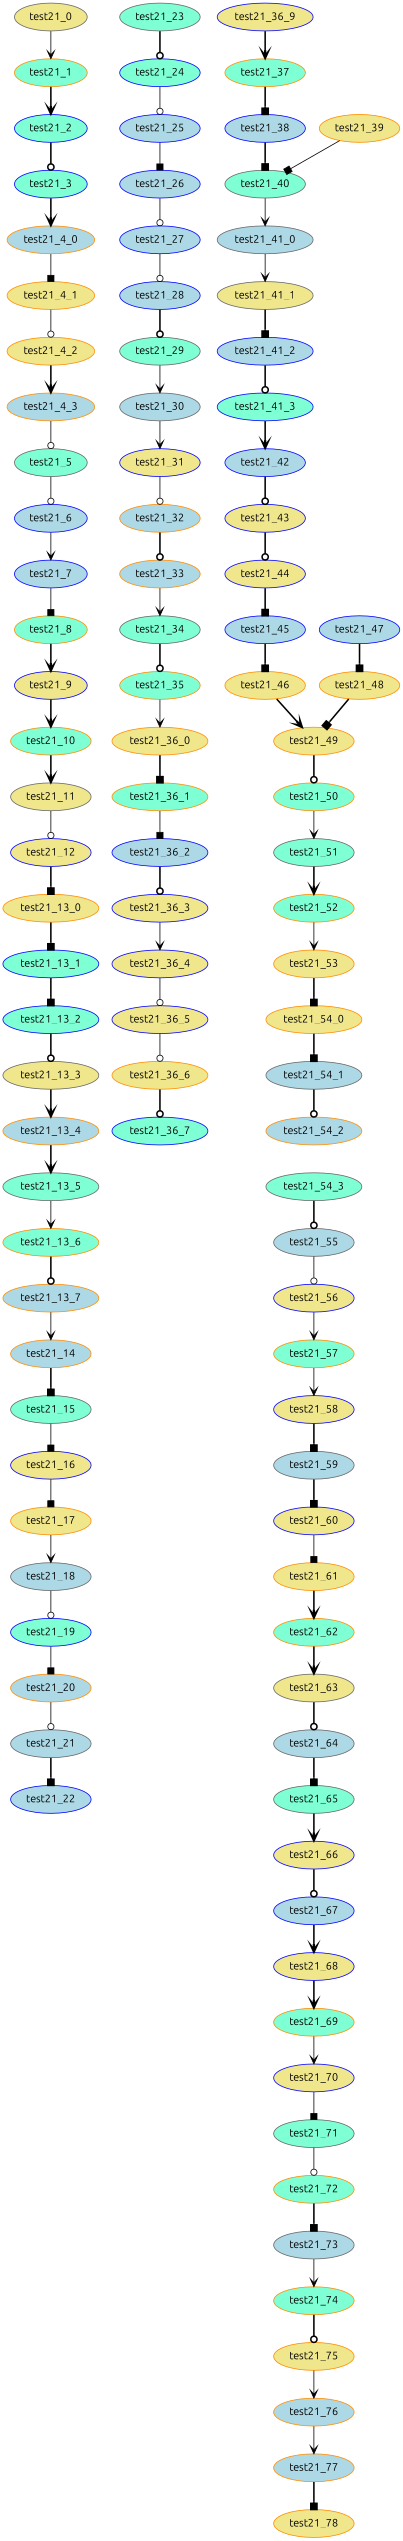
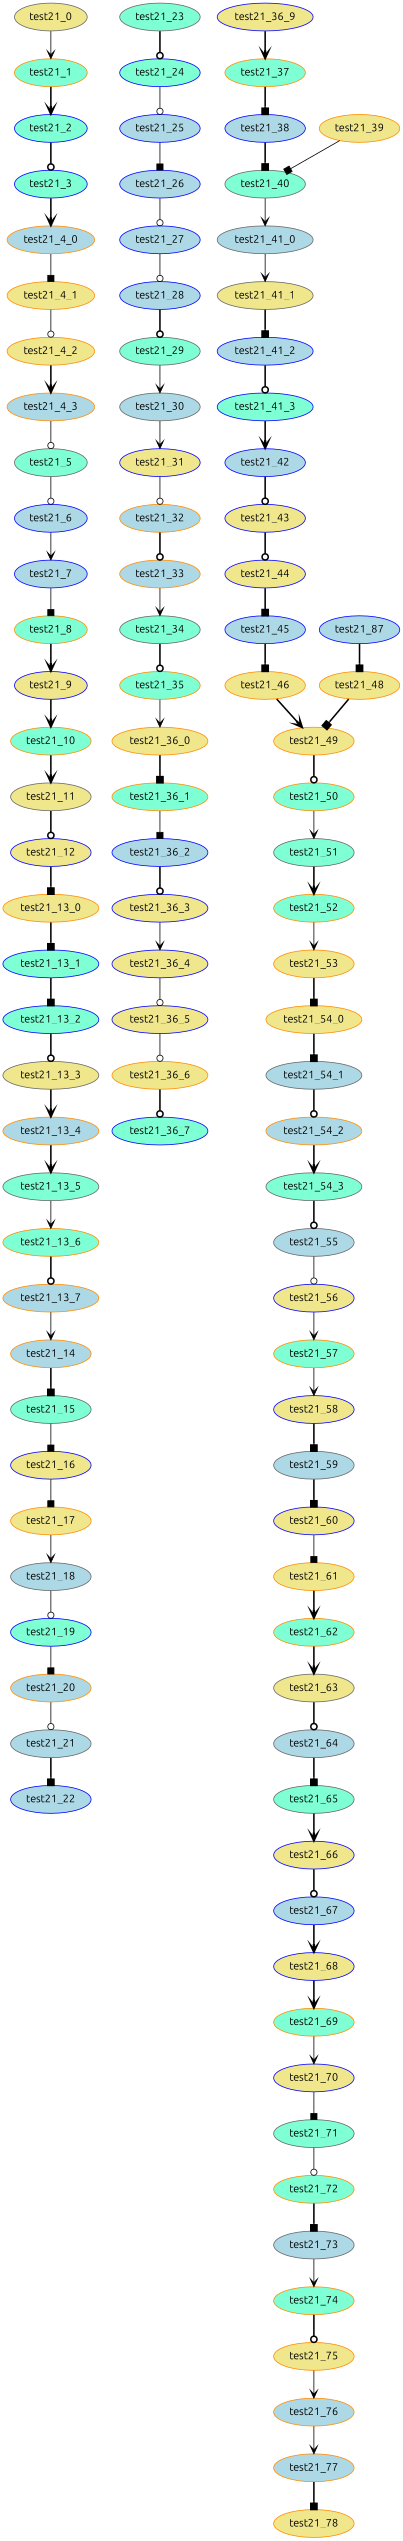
node "test21_47": label "test21_47" -> "test21_87"
edge "test21_11" -> "test21_12": style solid -> bold
edge "test21_54_2" -> "test21_54_3": added
